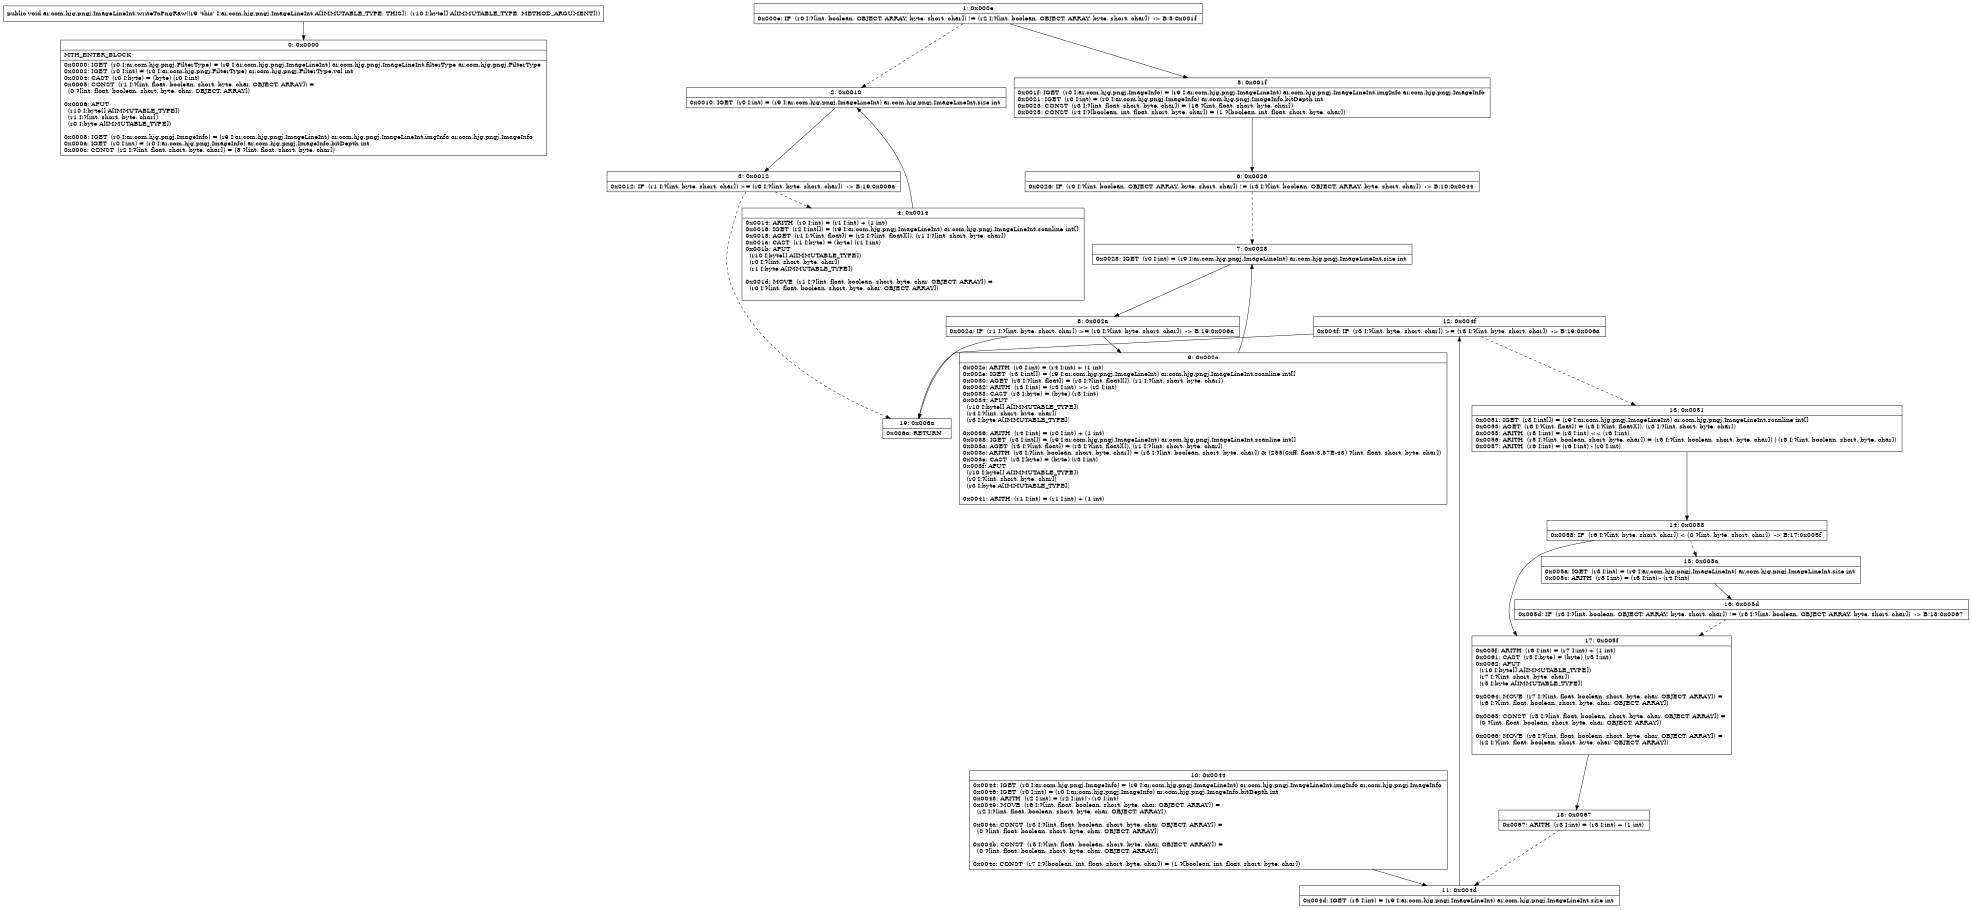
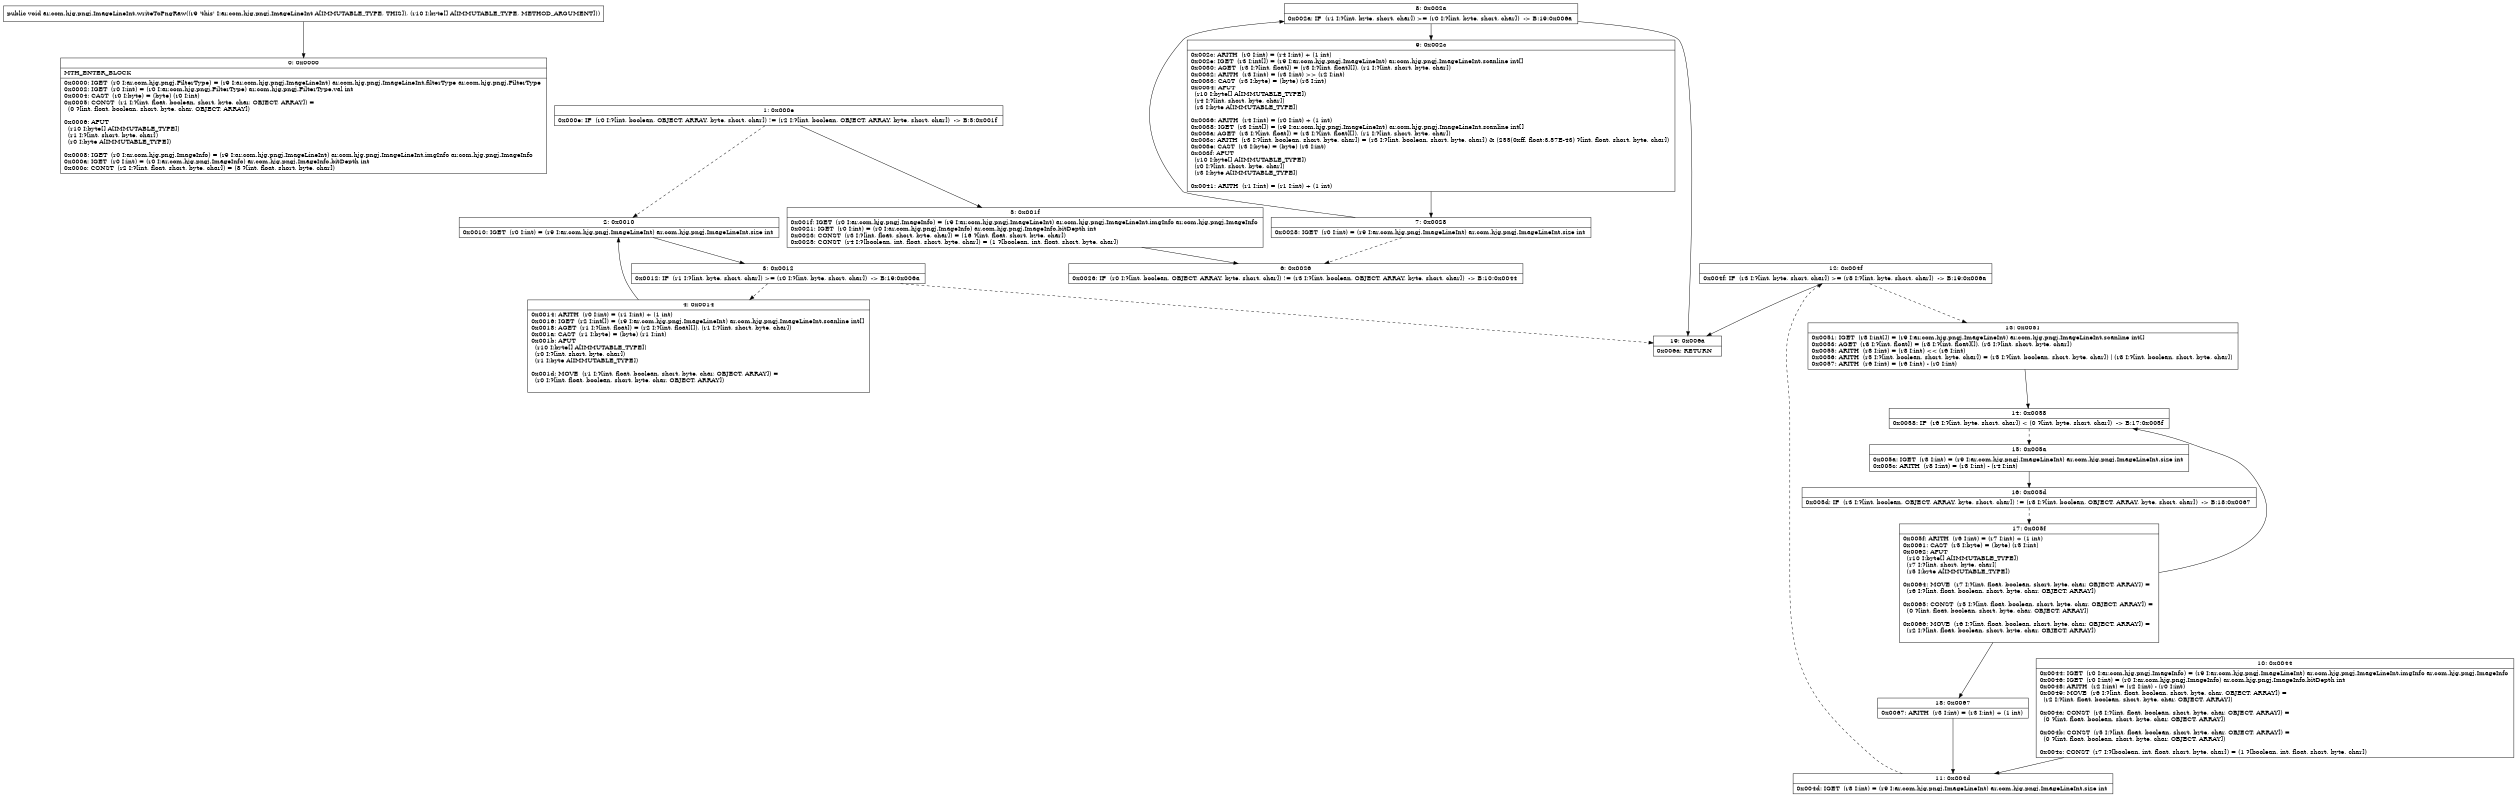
edge "6: 0x0026" -> "7: 0x0028": reversed
edge "14: 0x0058" -> "17: 0x005f": reversed
edge "11: 0x004d" -> "12: 0x004f": style solid -> dashed
edge "18: 0x0067" -> "11: 0x004d": style dashed -> solid
